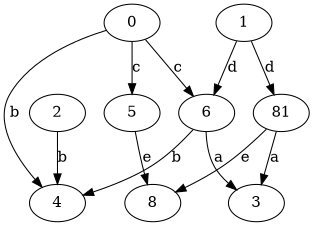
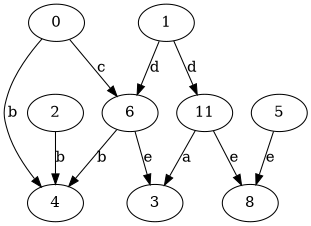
edge "0" -> "5": removed, label "c"
node "81": label "81" -> "11"
edge "6" -> "3": label "a" -> "e"
